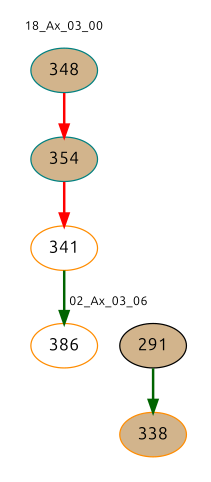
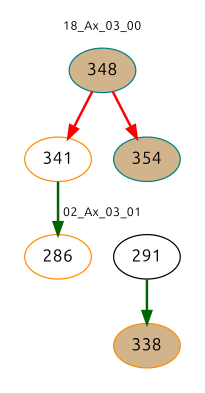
edge "354" -> "341": now "348" -> "341"
cluster "02_Ax_03_06": label "02_Ax_03_06" -> "02_Ax_03_01"
node "386": label "386" -> "286"
node "291": fillcolor tan -> white
